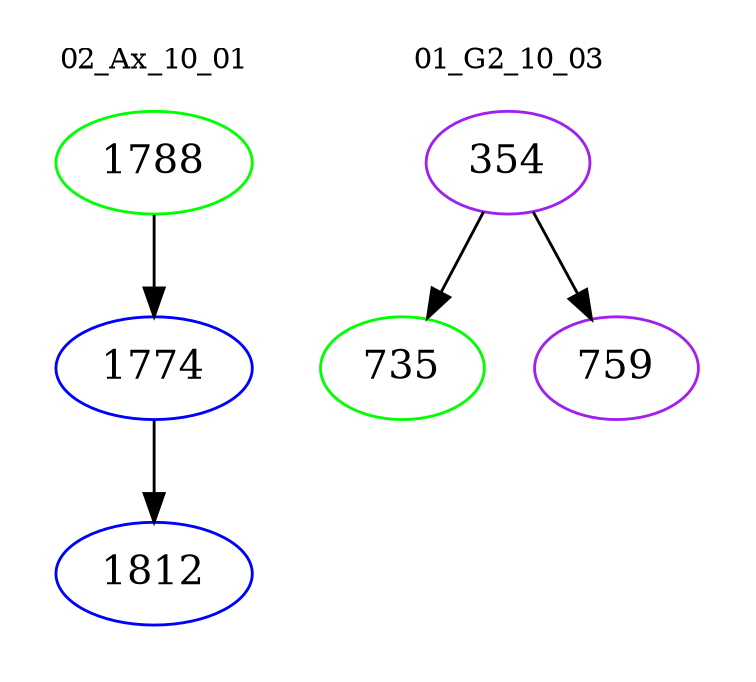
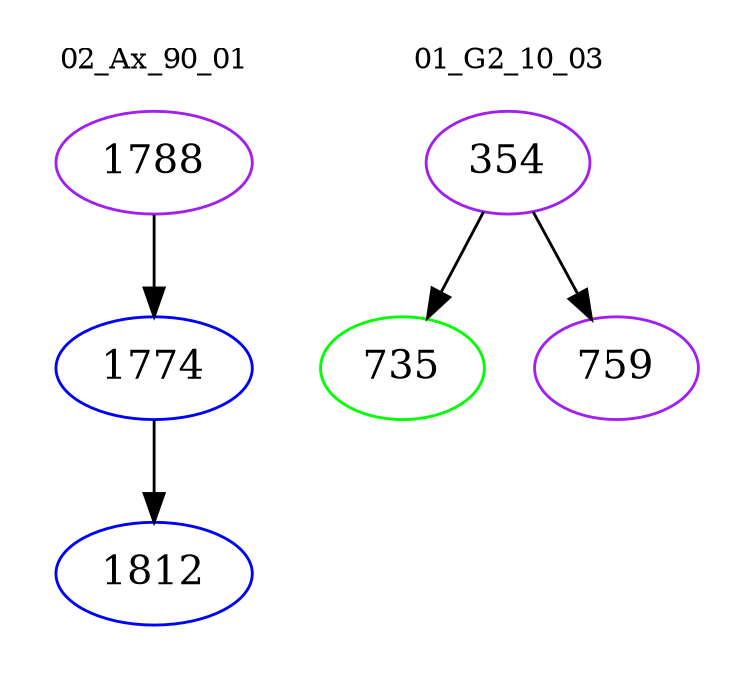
cluster "02_Ax_10_01": label "02_Ax_10_01" -> "02_Ax_90_01"
node "1788": color green -> purple
